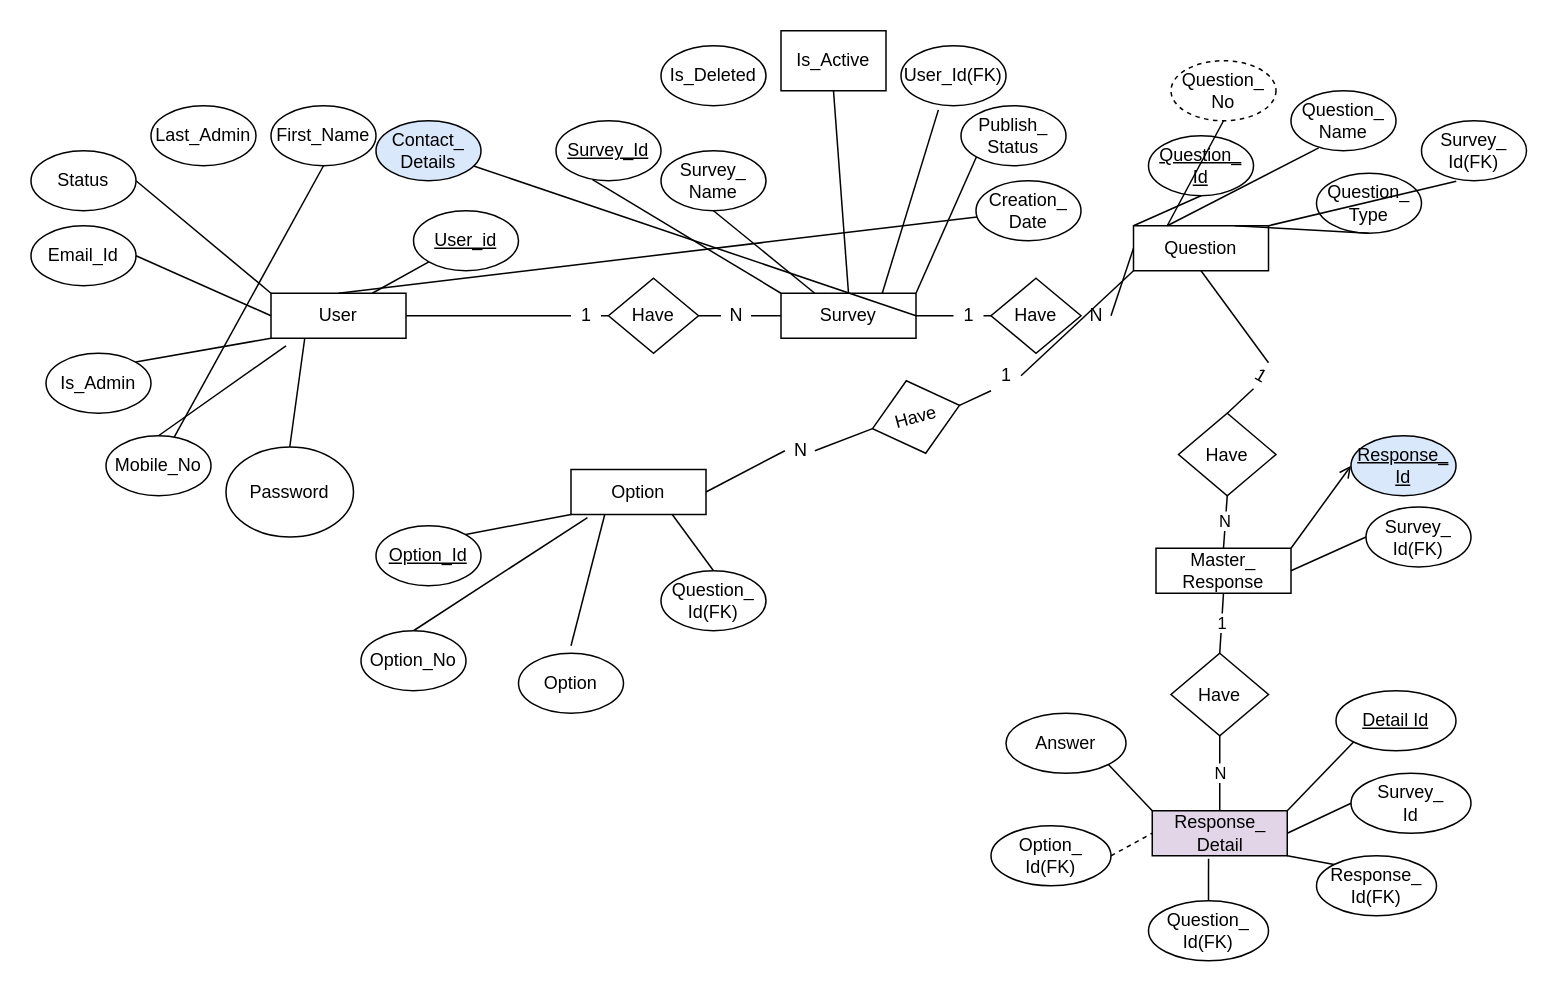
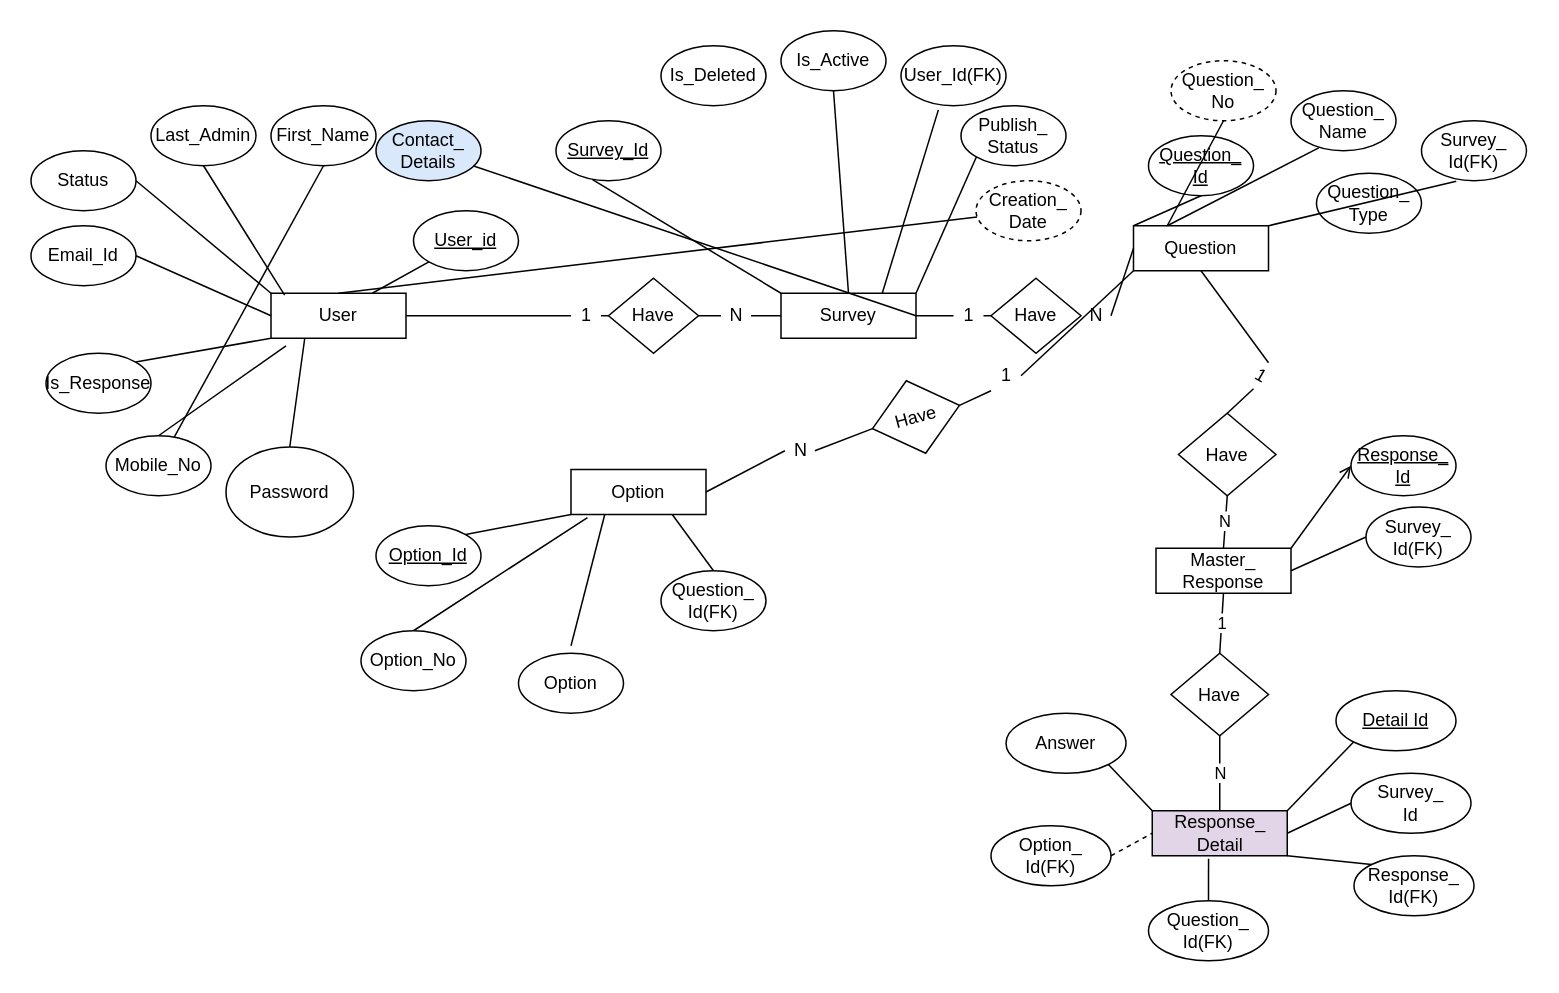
node "Is_Active": shape rectangle -> ellipse
node "Survey_ Name": removed
node "Creation_ Date": style solid -> dashed
edge "Last_Admin" -- "User": added
edge "Question_ Type" -- "Question": removed
edge "Survey_ Name" -- "Survey": removed
node "Is_Admin": label "Is_Admin" -> "Is_Response"
node "Response_ Id": fillcolor #dae8fc -> #ffffff
node "Response_ Id(FK)": moved (1376, 886) -> (1414, 886)
